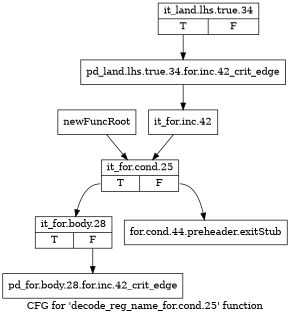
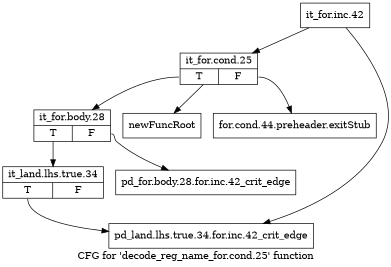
edge "pd_land.lhs.true.34.for.inc.42_crit_edge" -> "it_for.inc.42": reversed
edge "newFuncRoot" -> "it_for.cond.25": reversed
edge "it_for.body.28" -> "it_land.lhs.true.34": added
